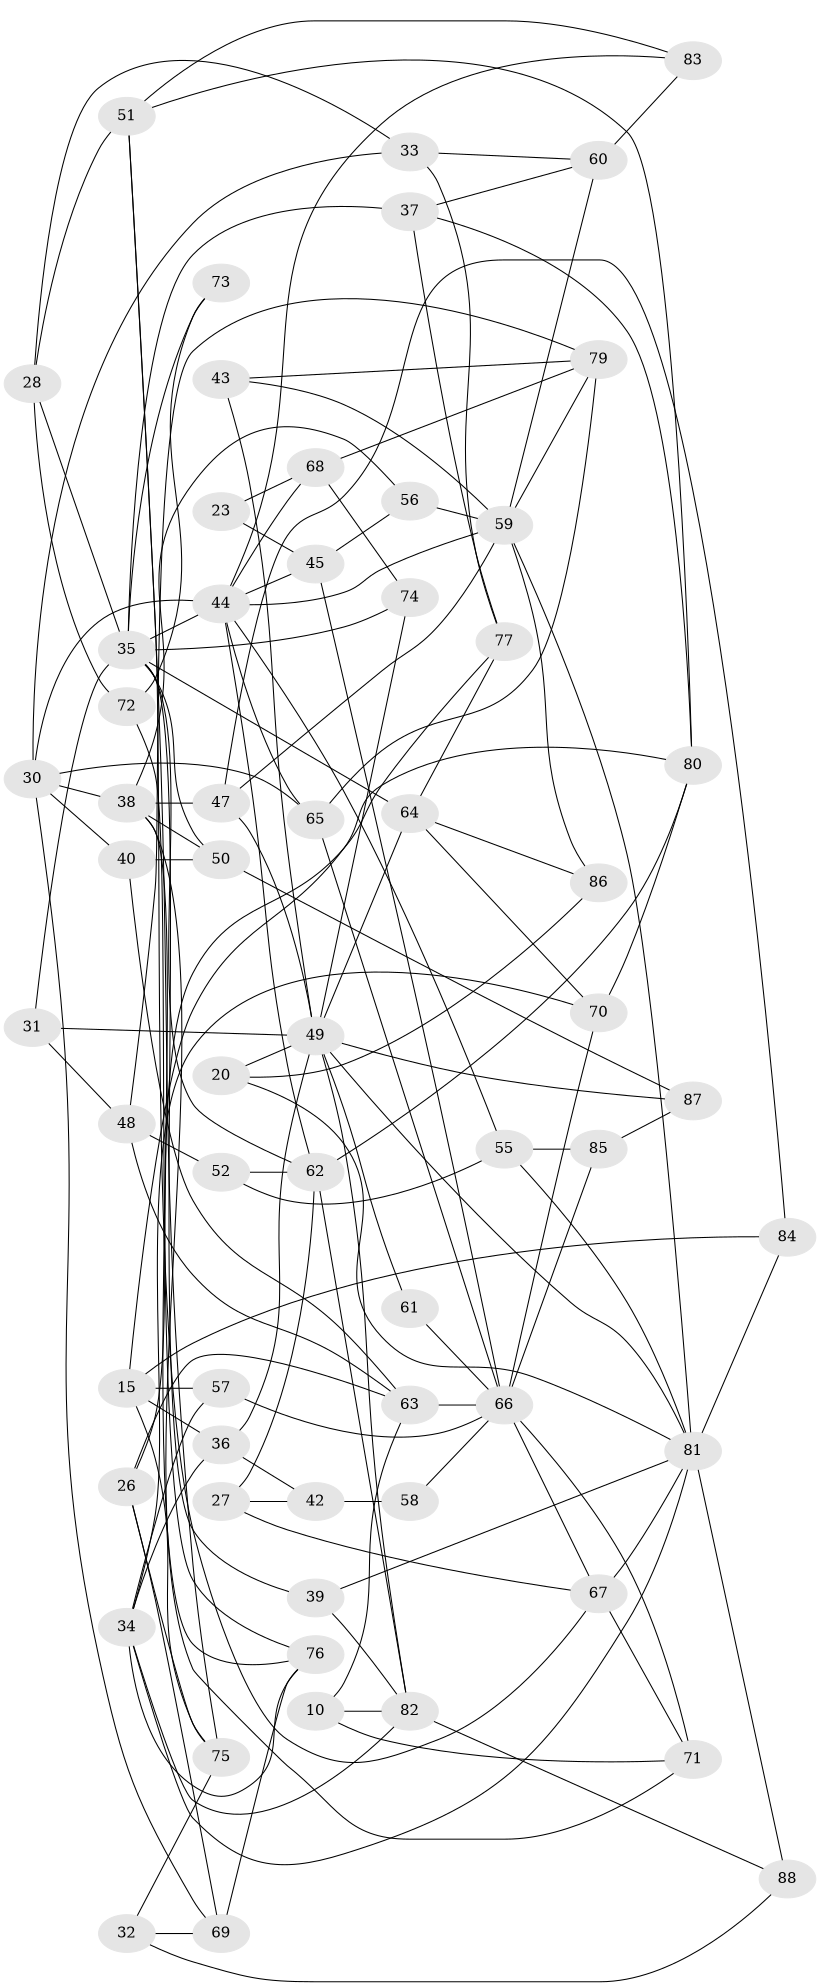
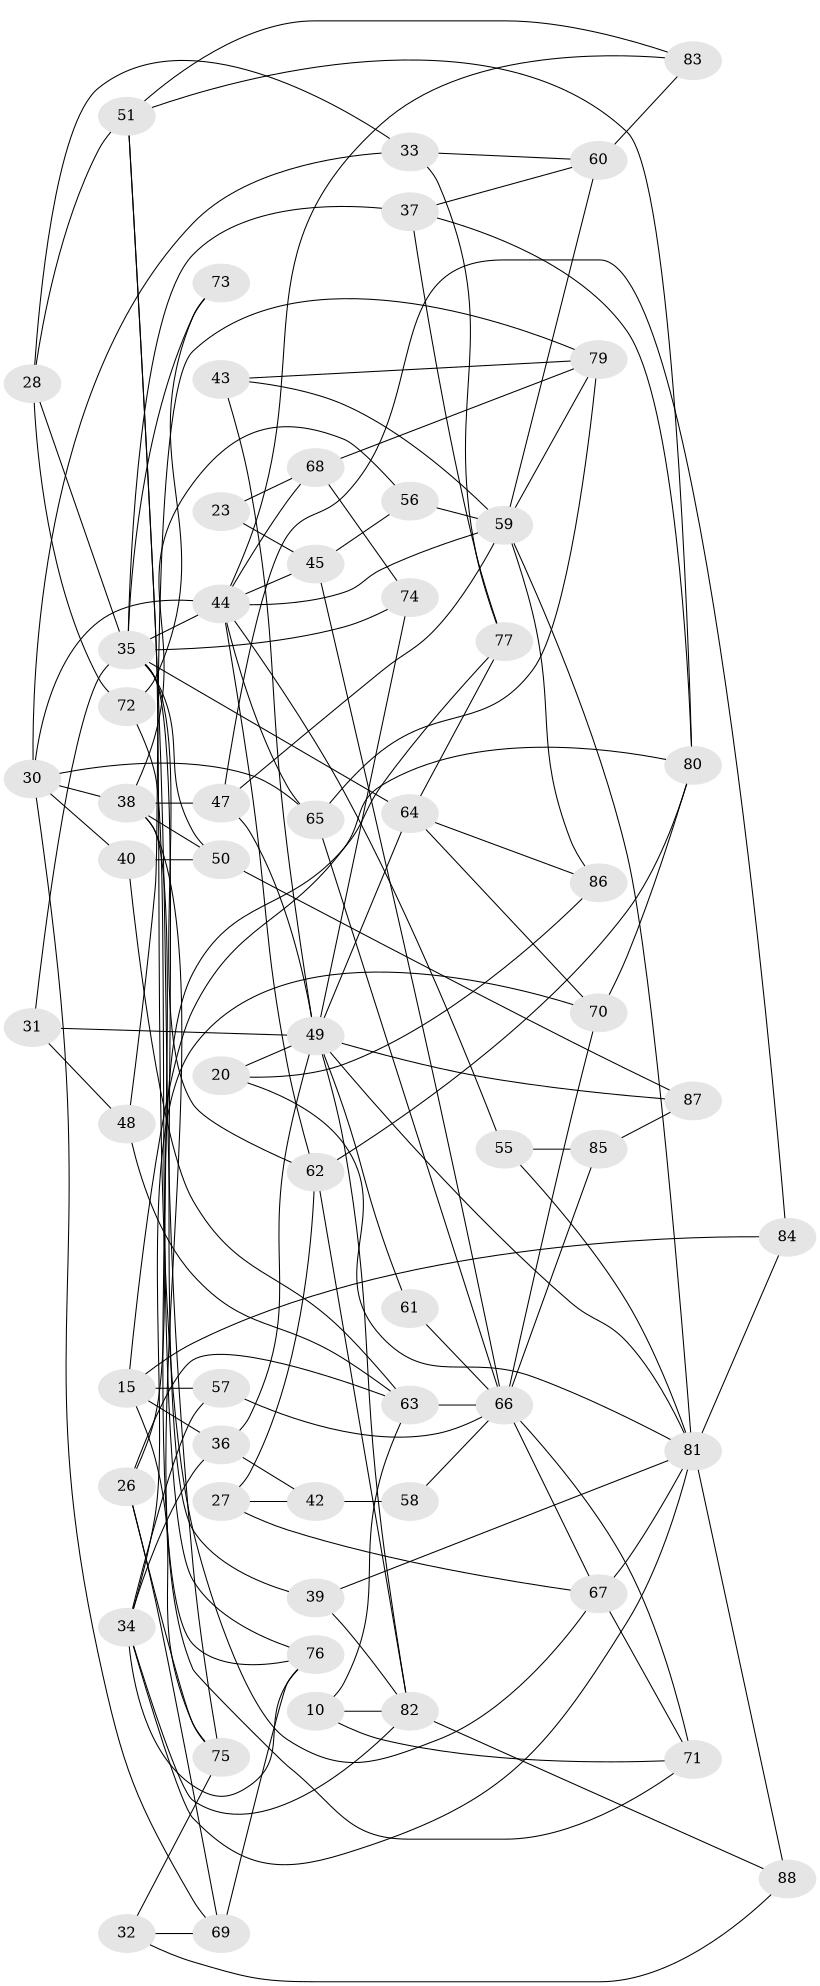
node "52": removed
